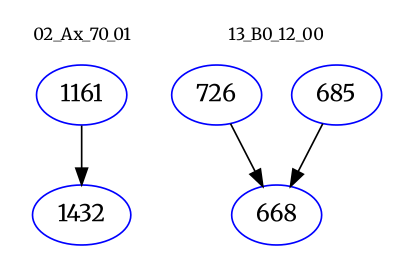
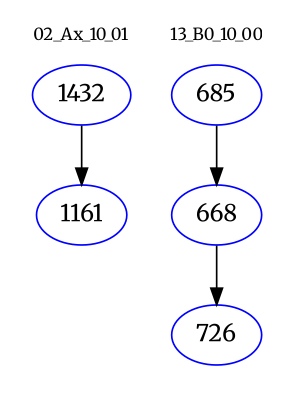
cluster "02_Ax_70_01": label "02_Ax_70_01" -> "02_Ax_10_01"
cluster "13_B0_12_00": label "13_B0_12_00" -> "13_B0_10_00"
edge "1161" -> "1432": reversed
edge "726" -> "668": reversed
